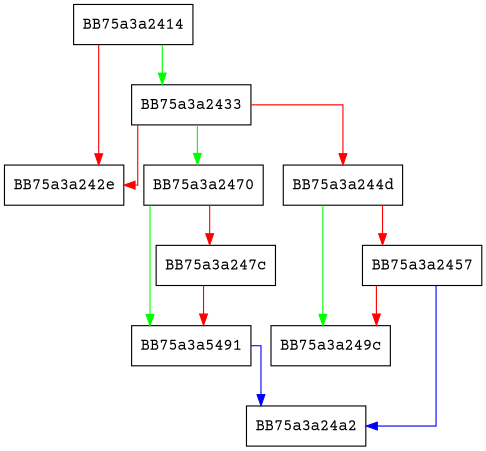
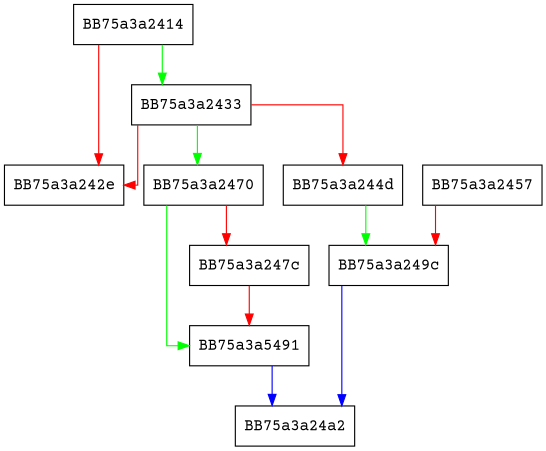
edge "BB75a3a244d" -> "BB75a3a2457": removed
edge "BB75a3a2457" -> "BB75a3a24a2": now "BB75a3a249c" -> "BB75a3a24a2"
